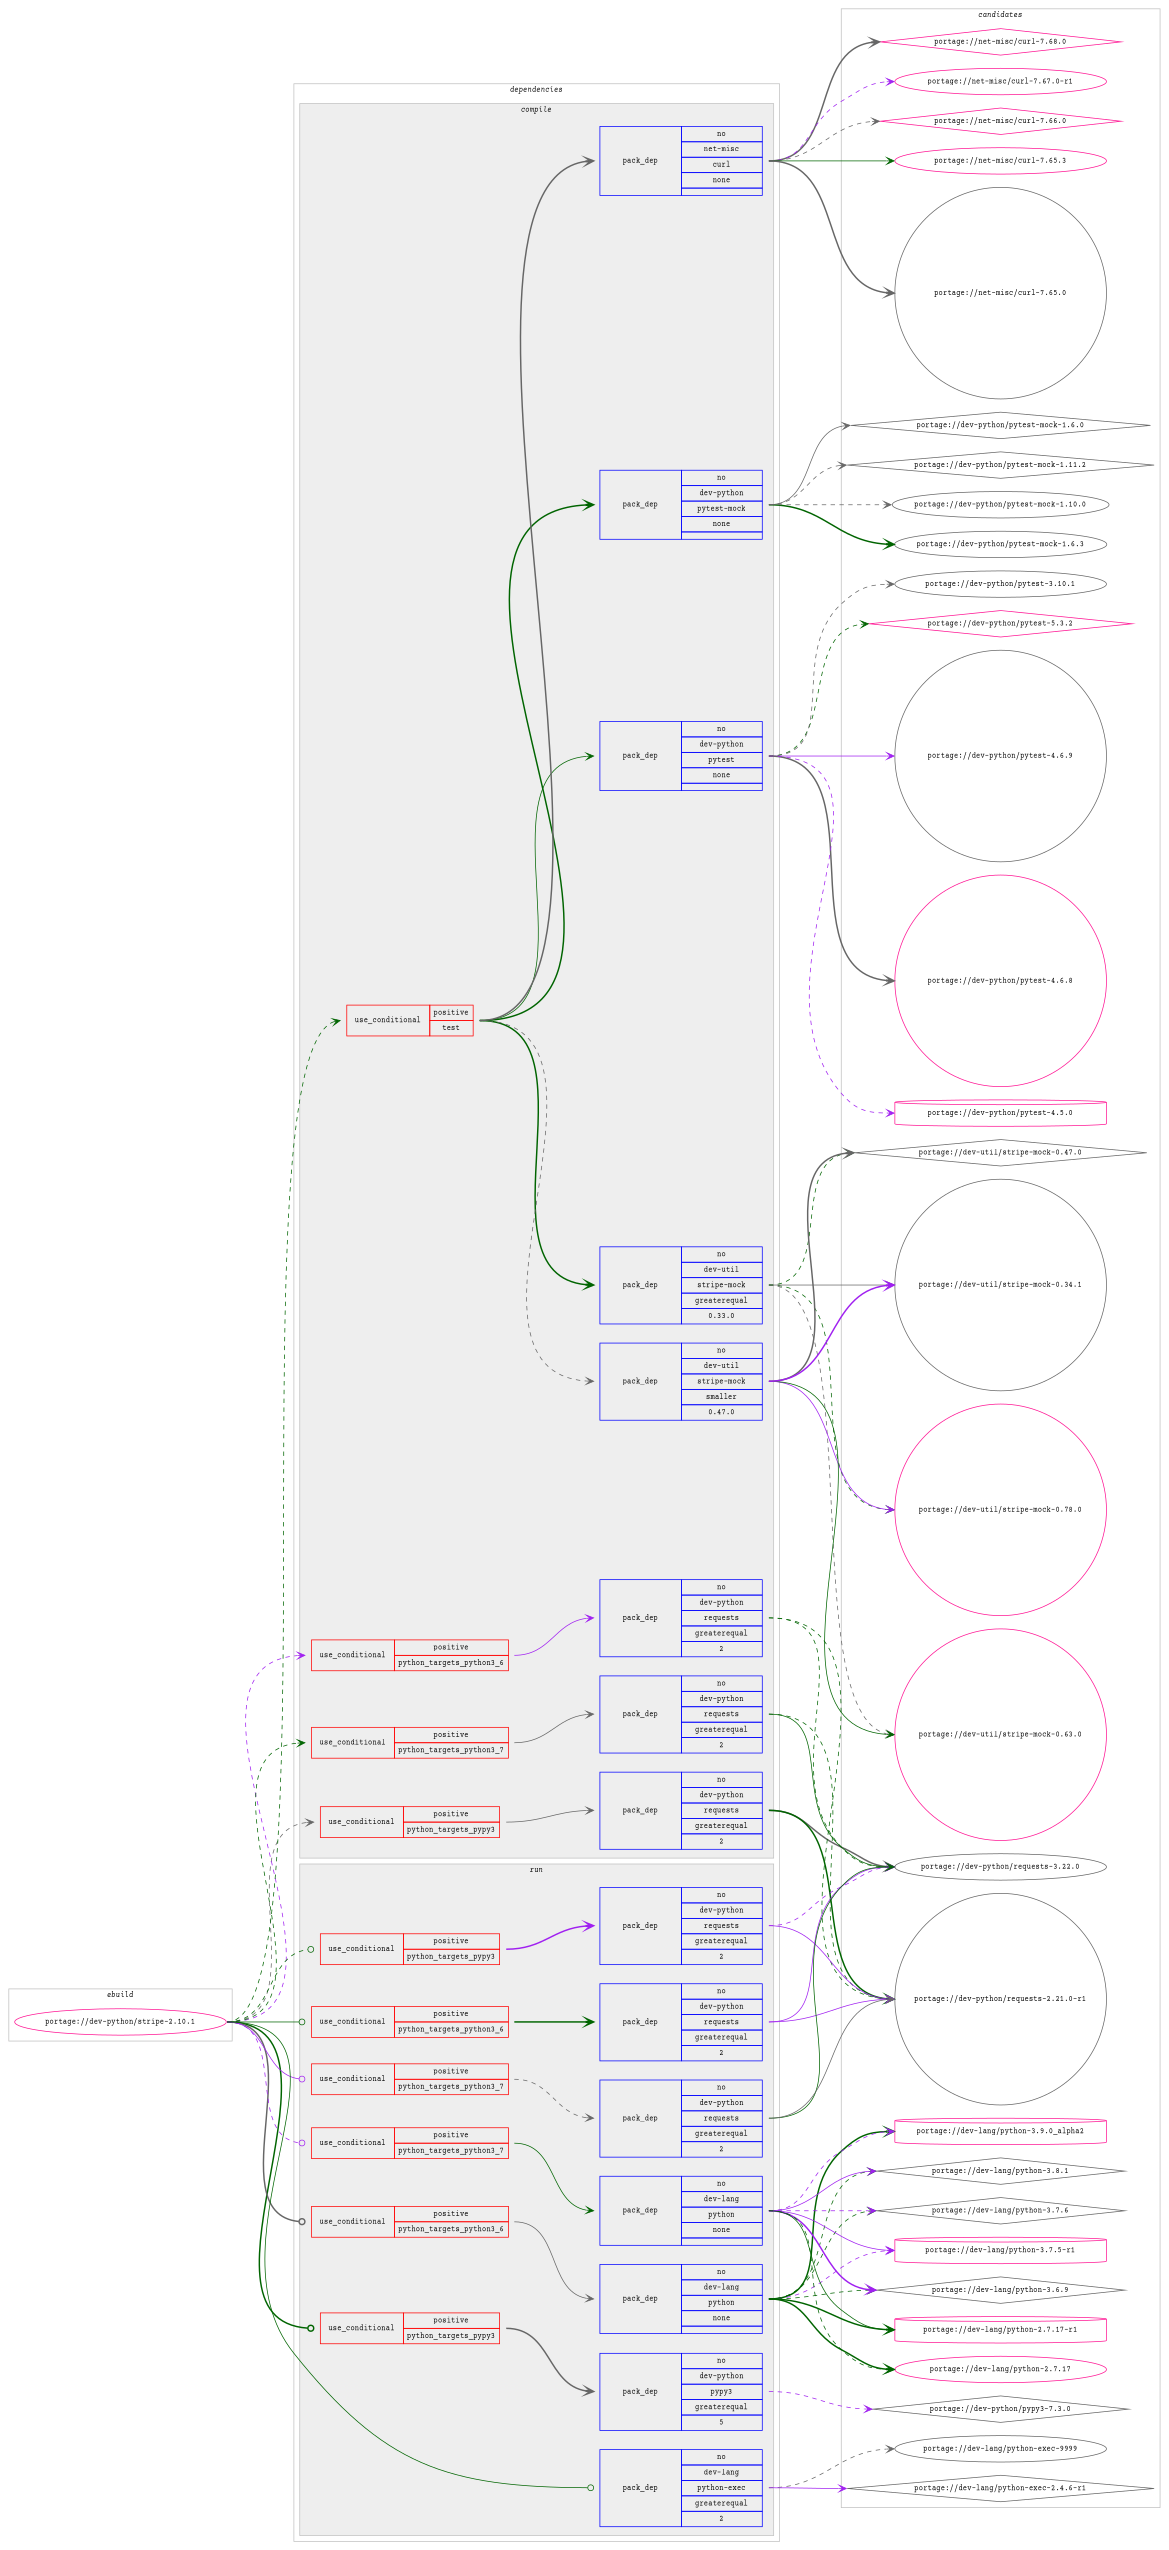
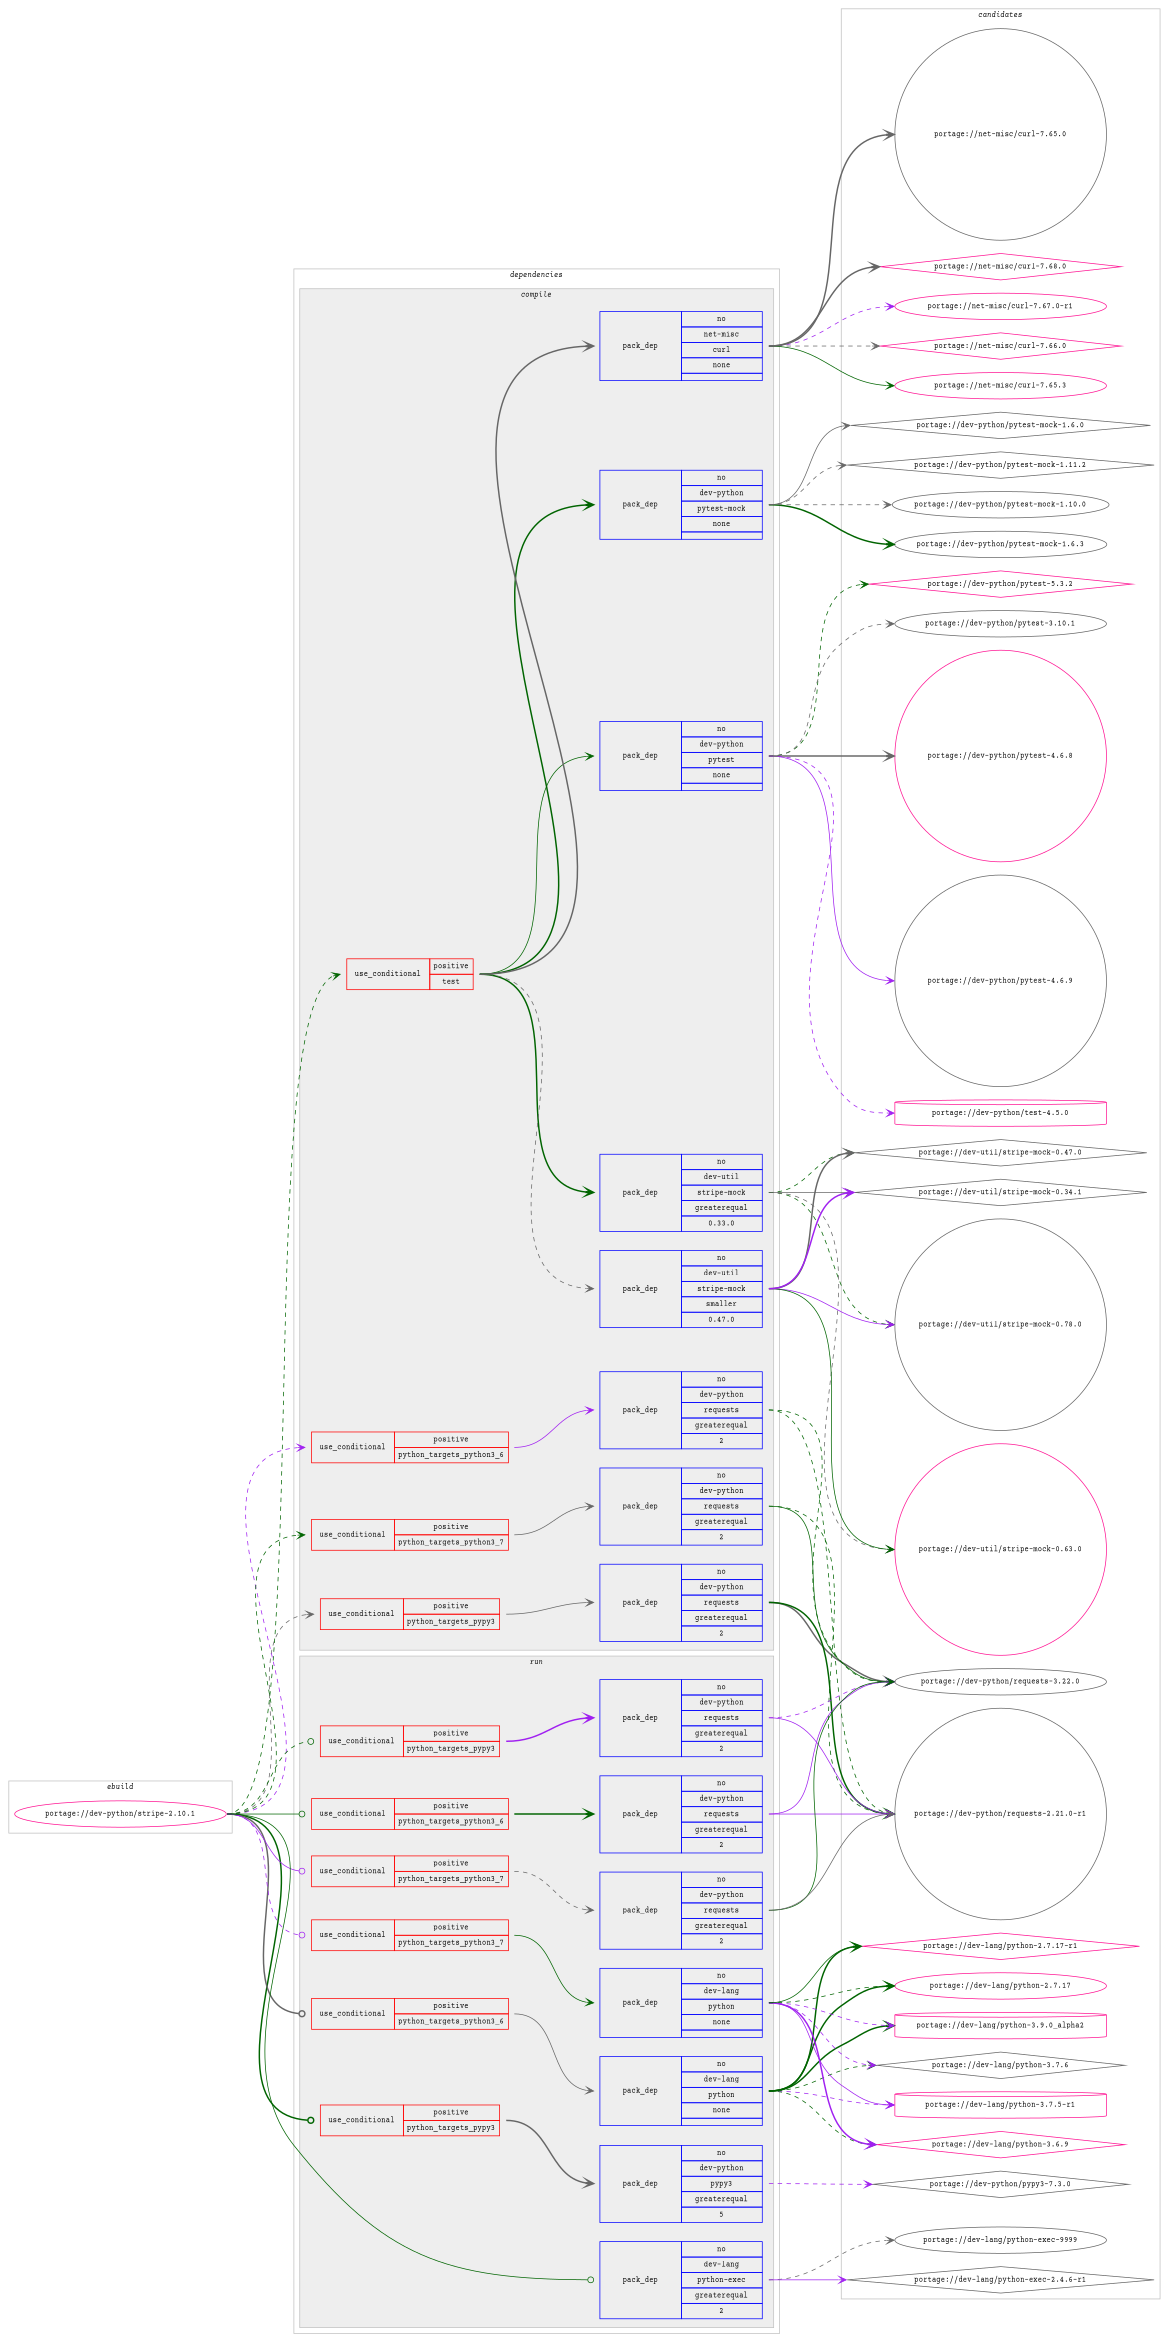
node "portage://dev-python/pytest-4.5.0": label "portage://dev-python/pytest-4.5.0" -> "portage://dev-python/test-4.5.0"
node "portage://dev-util/stripe-mock-0.34.1": shape circle -> diamond
node "portage://dev-util/stripe-mock-0.78.0": color deeppink -> gray40
node "portage://dev-lang/python-3.8.1": removed
node "portage://dev-lang/python-3.6.9": color gray40 -> deeppink
node "portage://dev-lang/python-2.7.17-r1": shape cylinder -> diamond
